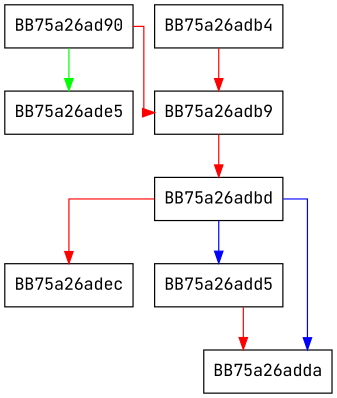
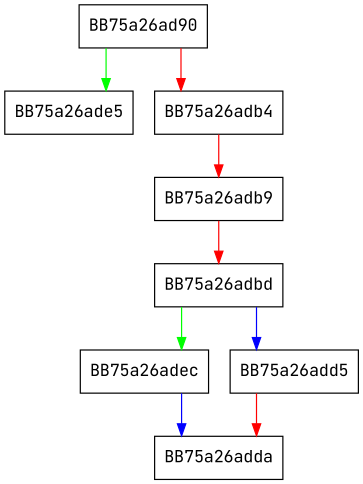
edge "BB75a26ad90" -> "BB75a26adb9": now "BB75a26ad90" -> "BB75a26adb4"
edge "BB75a26adbd" -> "BB75a26adec": color red -> green
edge "BB75a26adbd" -> "BB75a26adda": now "BB75a26adec" -> "BB75a26adda"
